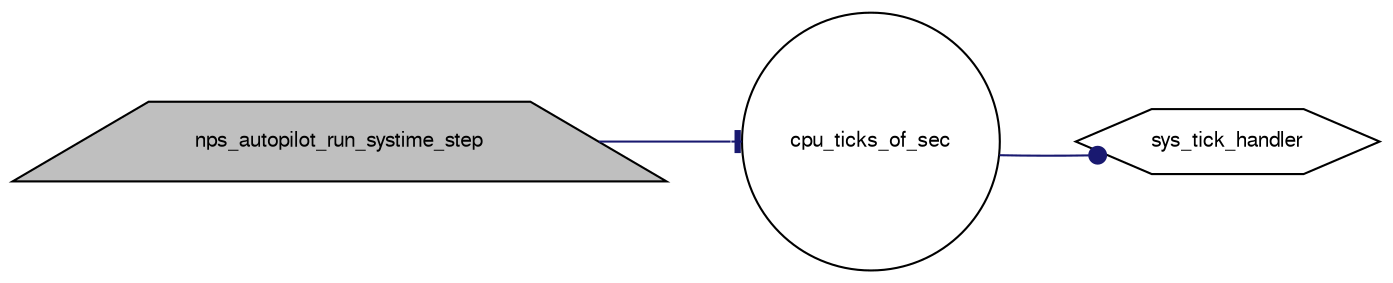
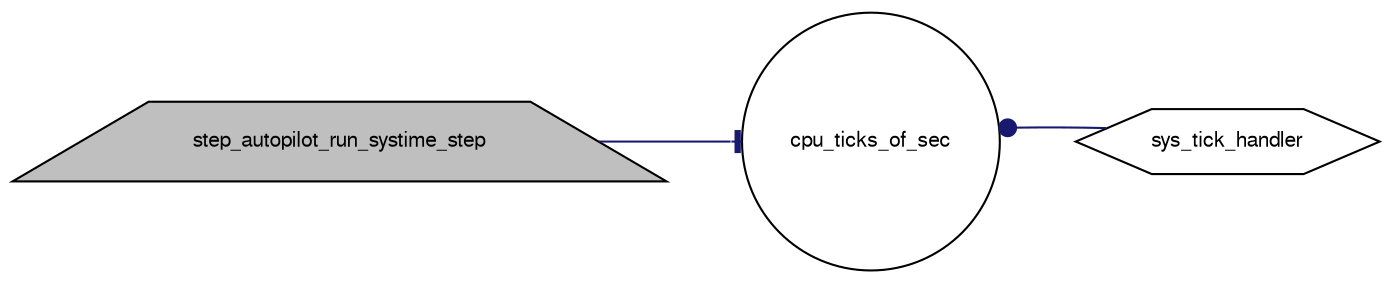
node "nps_autopilot_run_systime_step": label "nps_autopilot_run_systime_step" -> "step_autopilot_run_systime_step"
edge "cpu_ticks_of_sec" -> "sys_tick_handler": reversed
